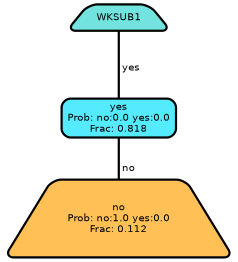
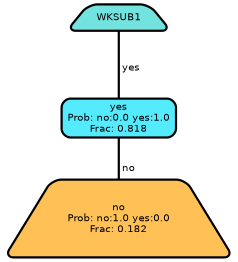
node "yes Prob: no:0.0 yes:0.0 Frac: 0.818": label "yes Prob: no:0.0 yes:0.0 Frac: 0.818" -> "yes Prob: no:0.0 yes:1.0 Frac: 0.818"
node "no Prob: no:1.0 yes:0.0 Frac: 0.112": label "no Prob: no:1.0 yes:0.0 Frac: 0.112" -> "no Prob: no:1.0 yes:0.0 Frac: 0.182"
